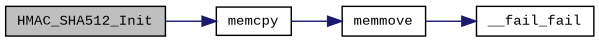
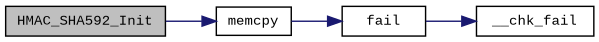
node "HMAC_SHA512_Init": label "HMAC_SHA512_Init" -> "HMAC_SHA592_Init"
node "memmove": label "memmove" -> "fail"
node "__fail_fail": label "__fail_fail" -> "__chk_fail"
